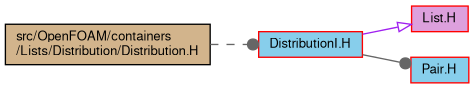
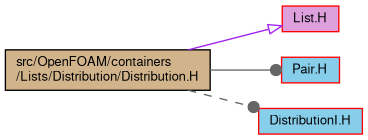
edge "DistributionI.H" -> "List.H": now "src/OpenFOAM/containers /Lists/Distribution/Distribution.H" -> "List.H"
edge "DistributionI.H" -> "Pair.H": now "src/OpenFOAM/containers /Lists/Distribution/Distribution.H" -> "Pair.H"
